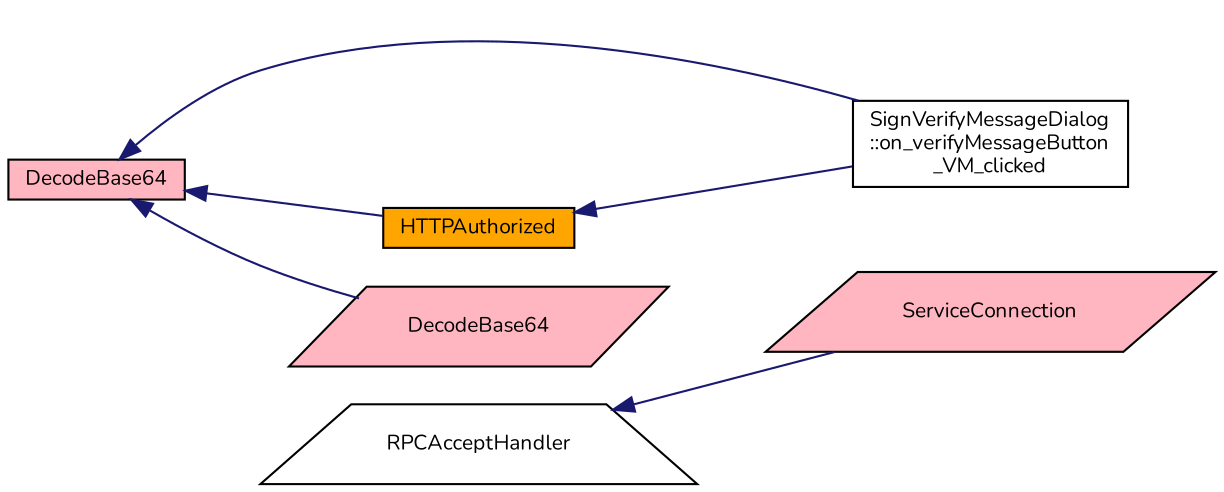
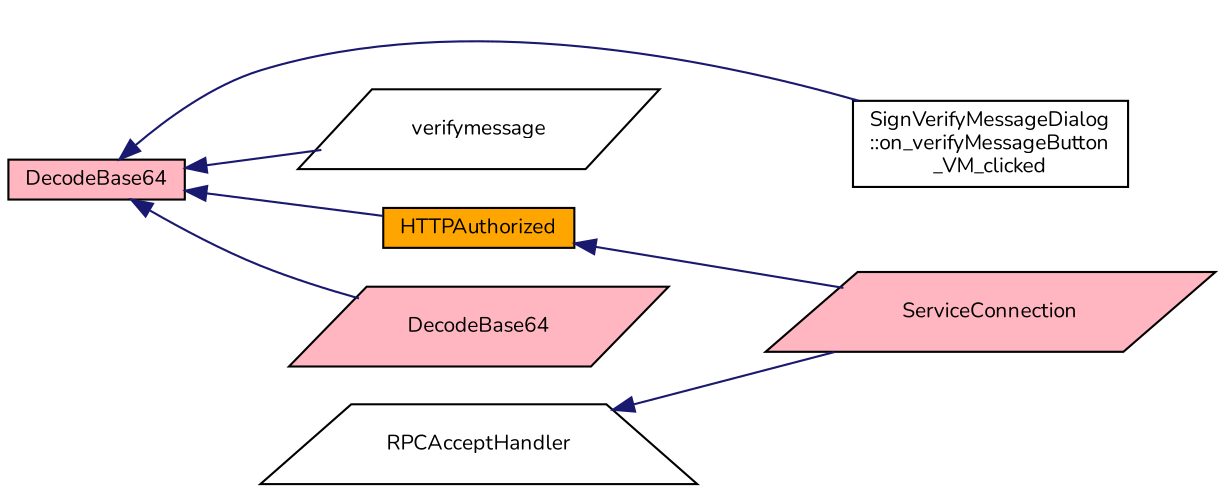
node "verifymessage": added
edge "SignVerifyMessageDialog ::on_verifyMessageButton _VM_clicked" -> "HTTPAuthorized": now "ServiceConnection" -> "HTTPAuthorized"
